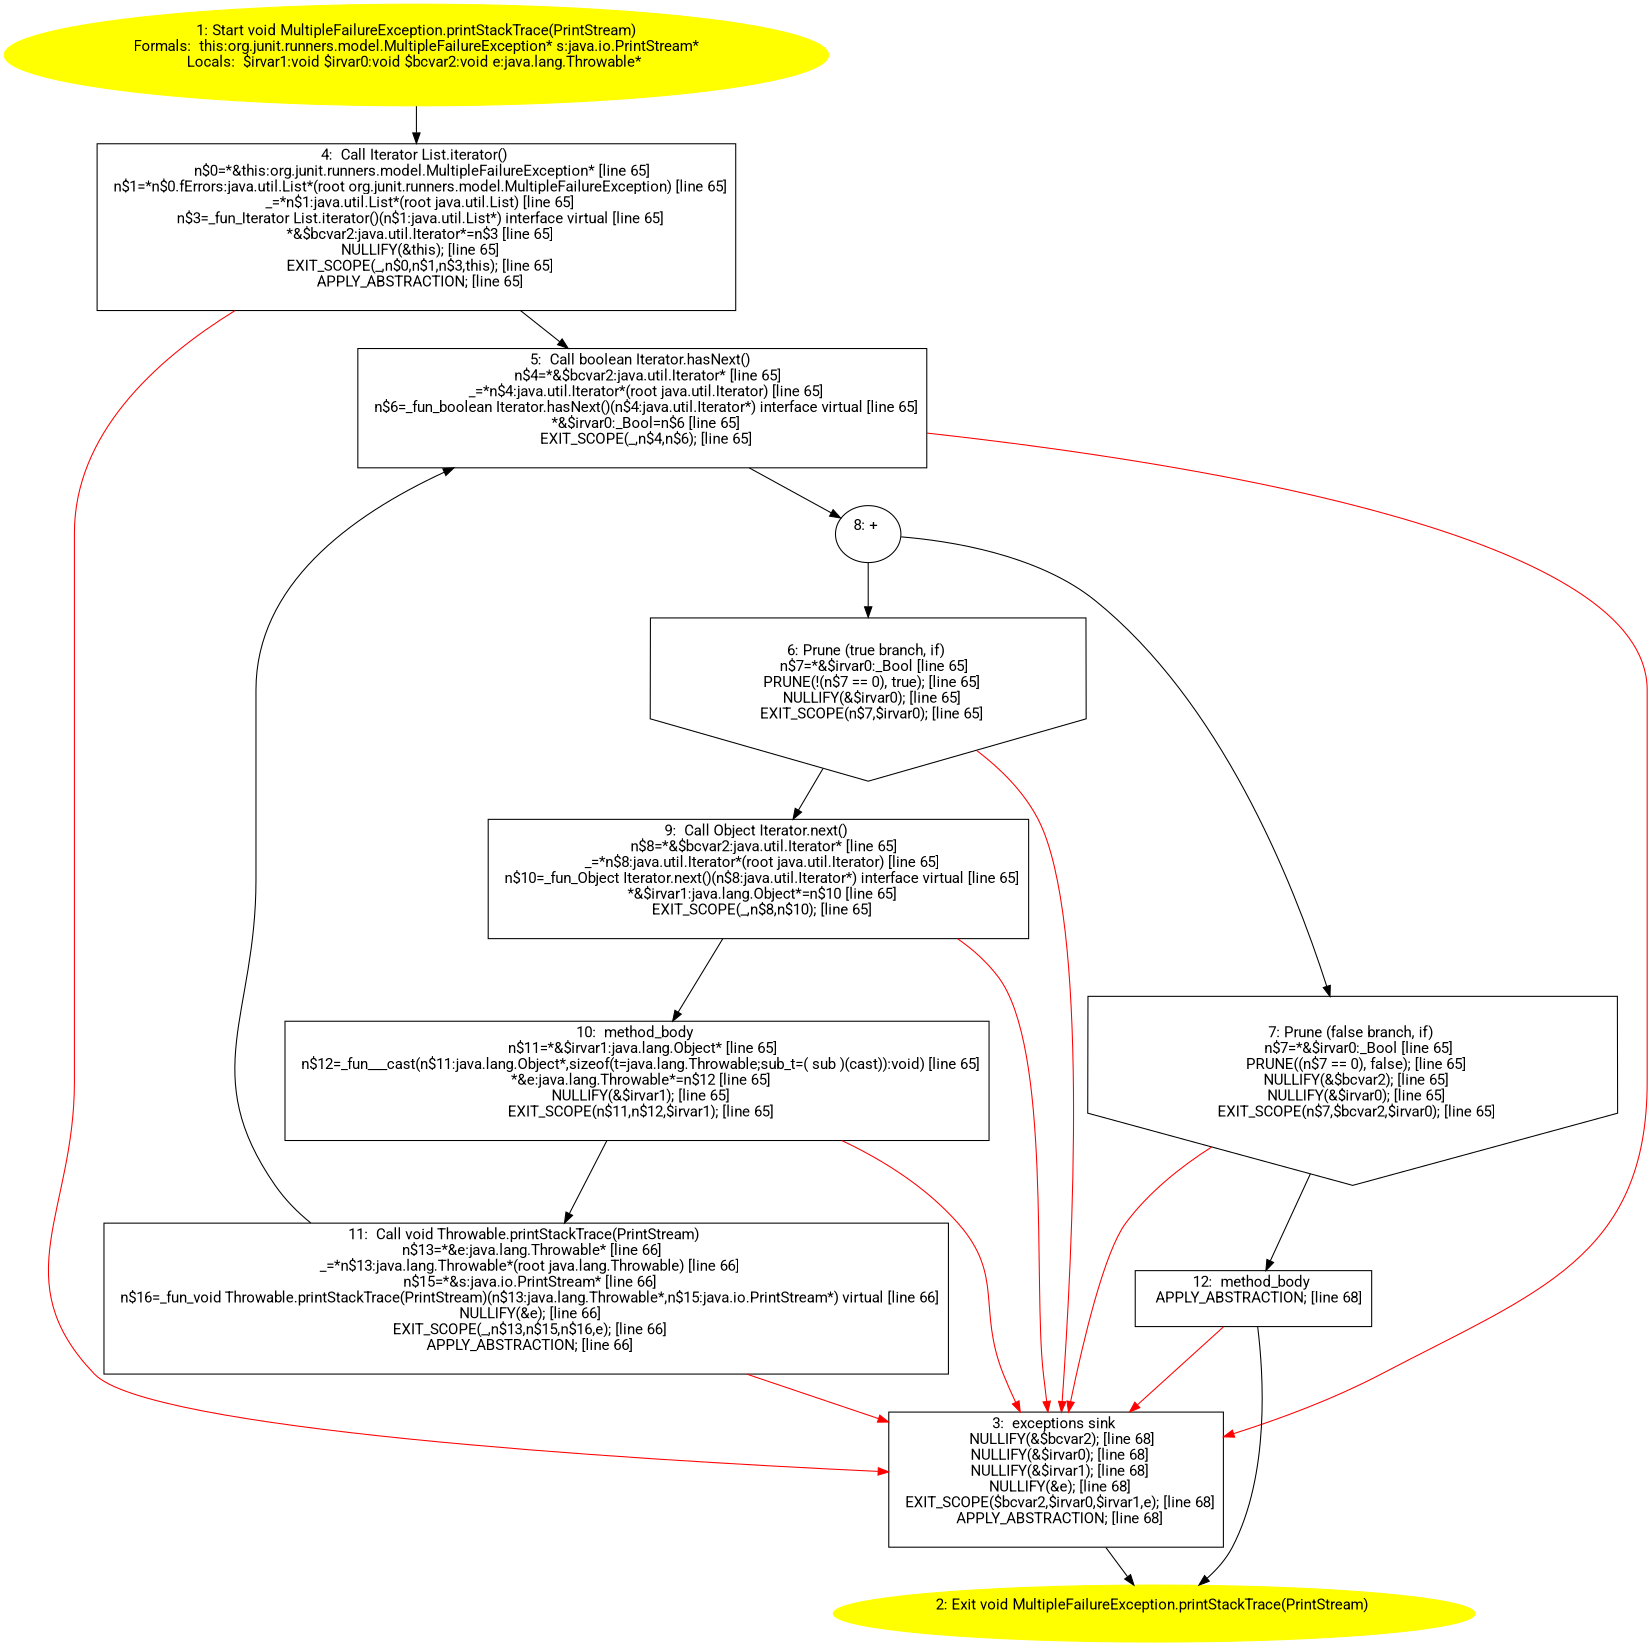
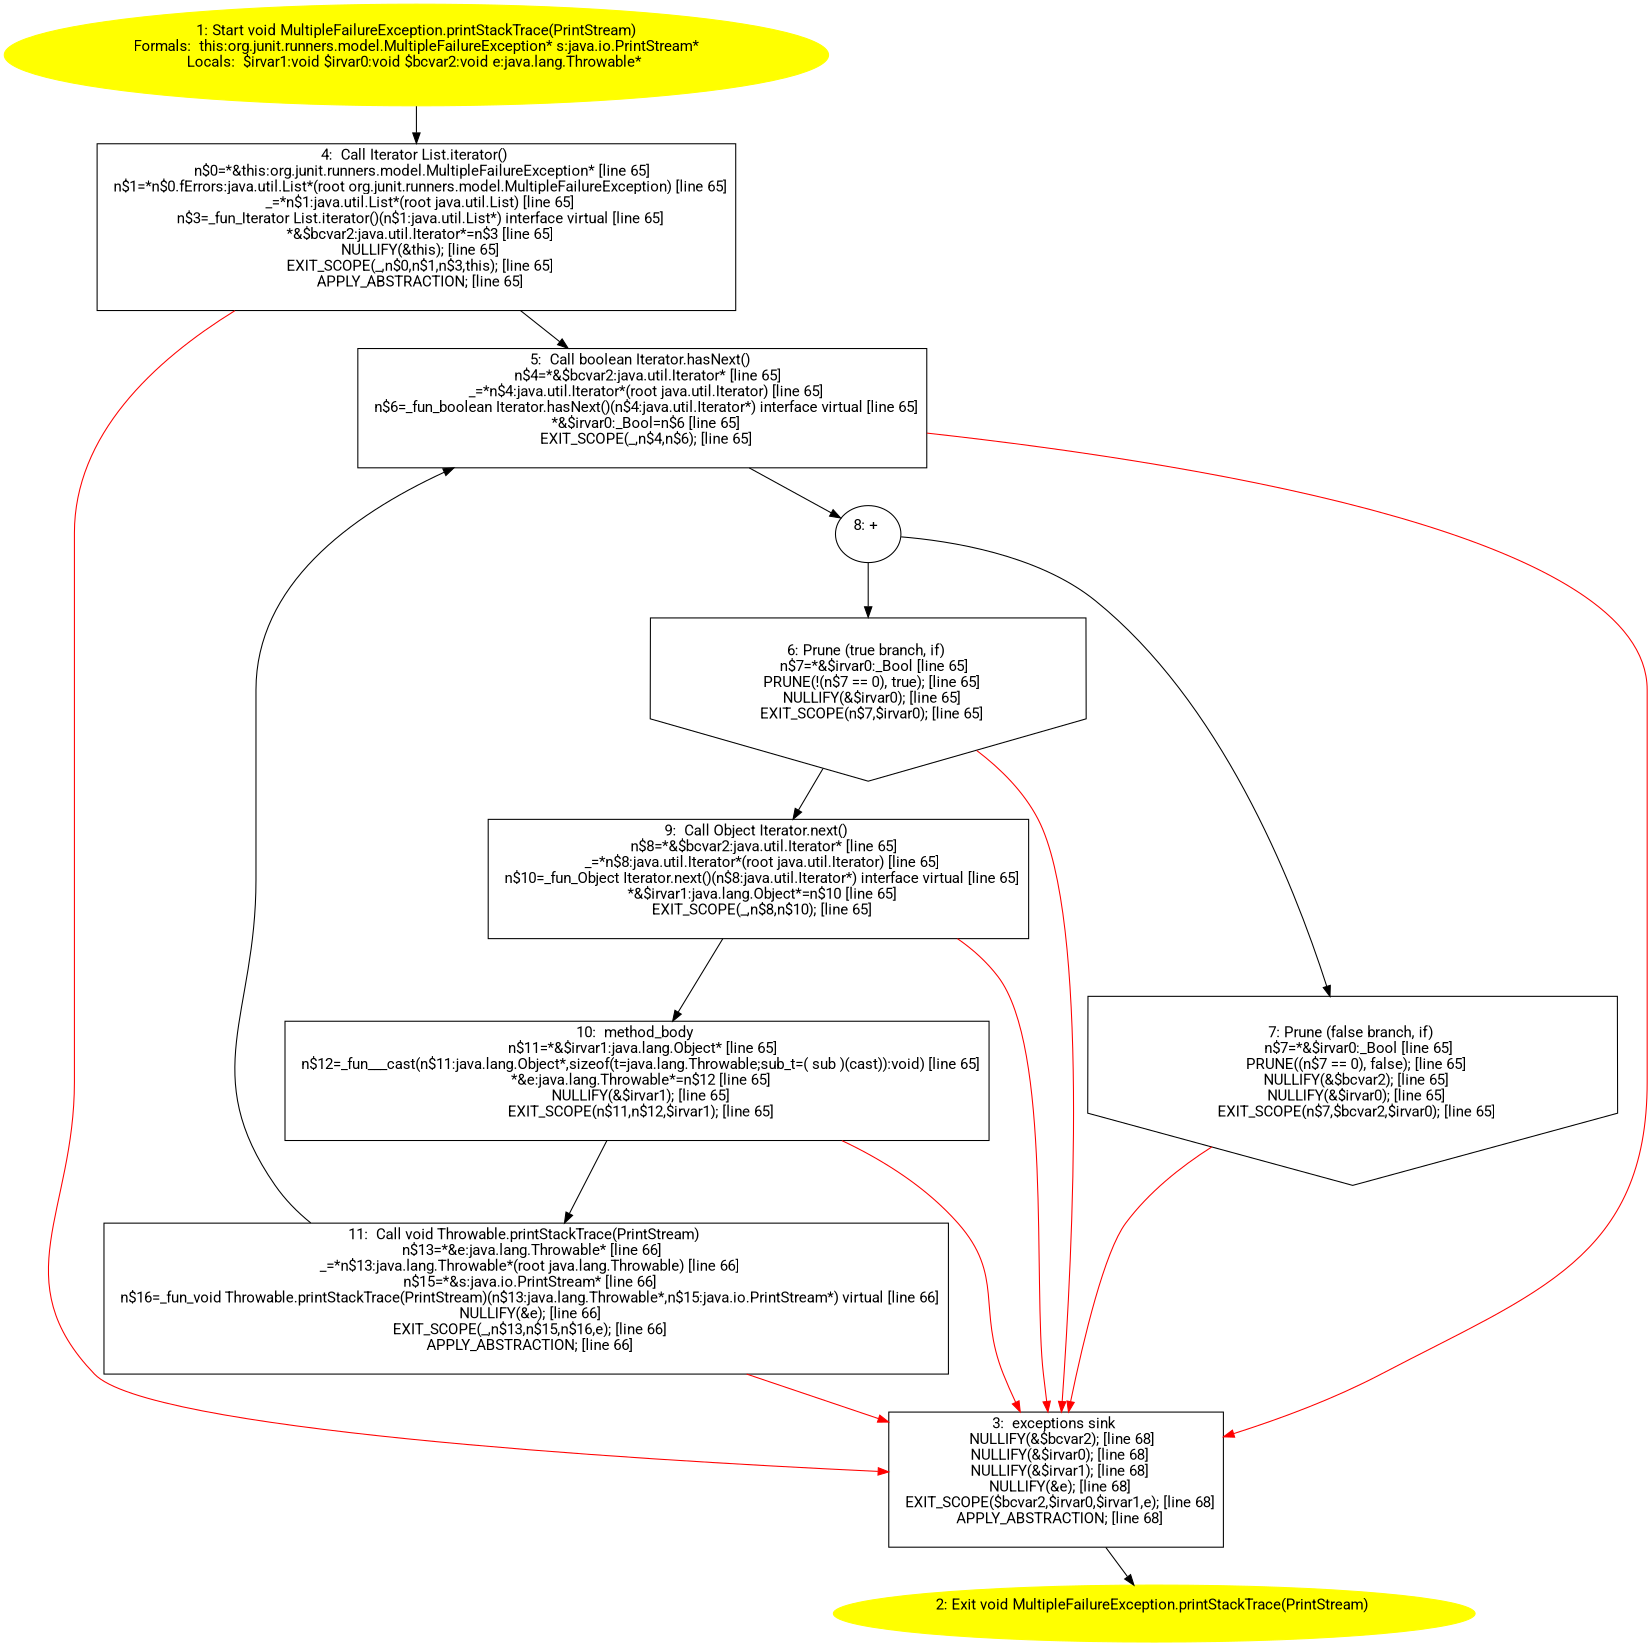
node "12:  method_body APPLY_ABSTRACTION; [line 68]": removed
